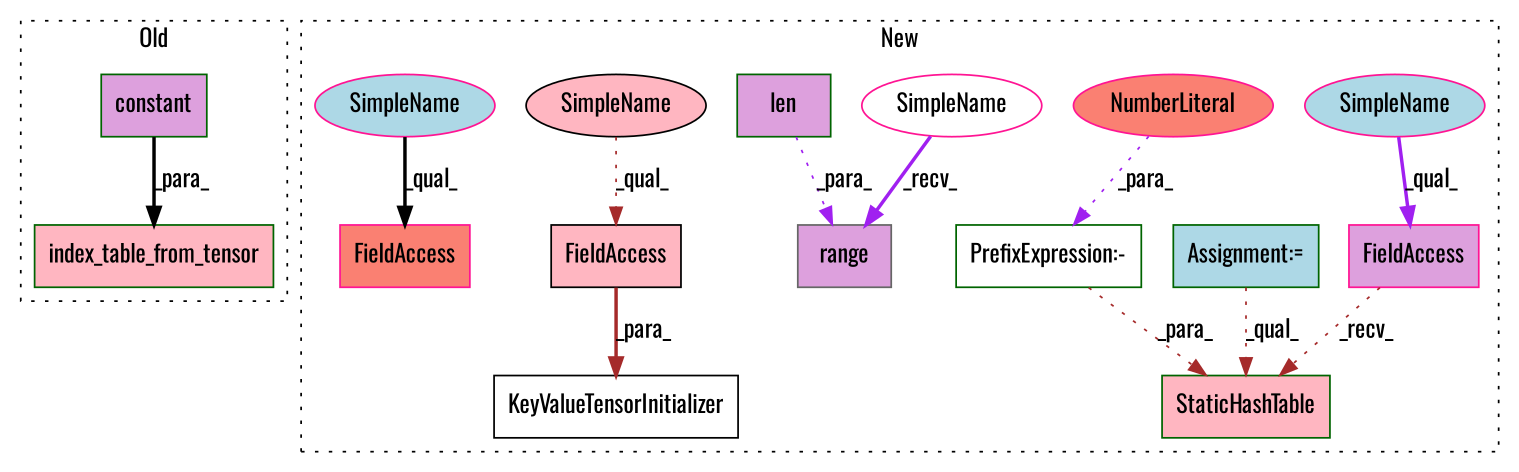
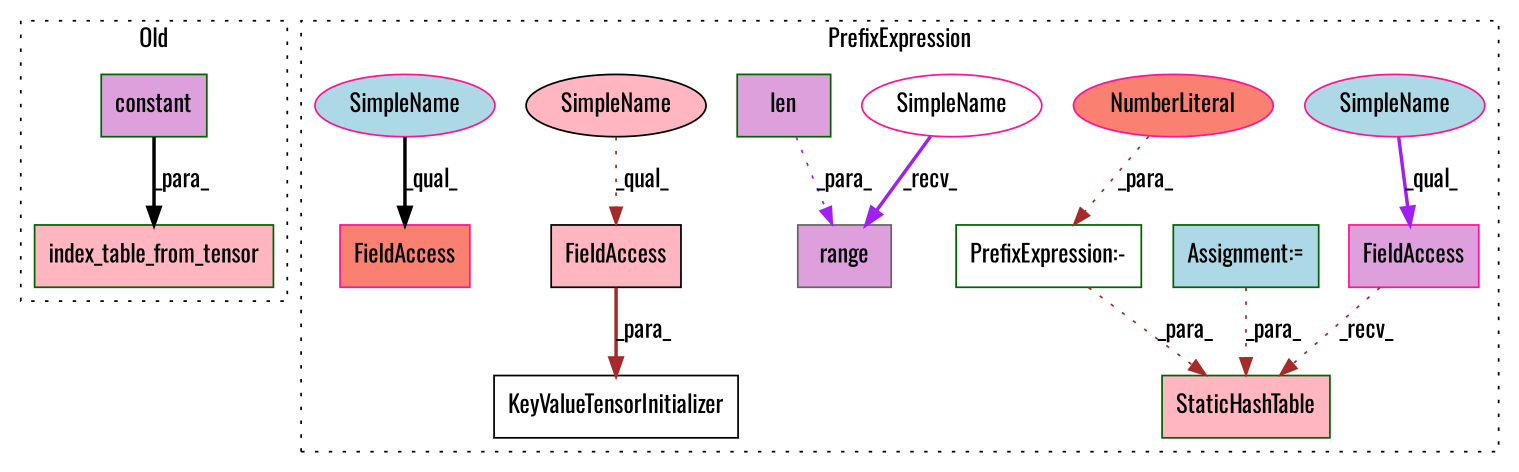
cluster "New": label "New" -> "PrefixExpression"
edge "NumberLiteral" -> "PrefixExpression:-": color purple -> brown
edge "Assignment:=" -> "StaticHashTable": label "_qual_" -> "_para_"
